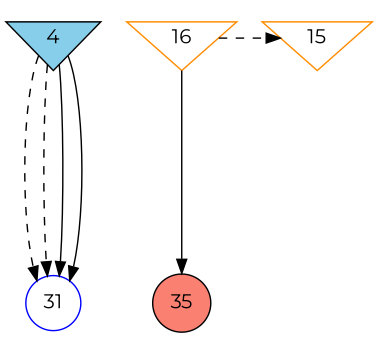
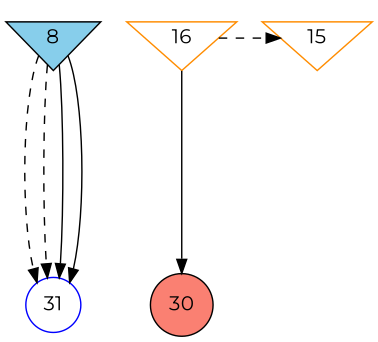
node "4": label "4" -> "8"
node "35": label "35" -> "30"
